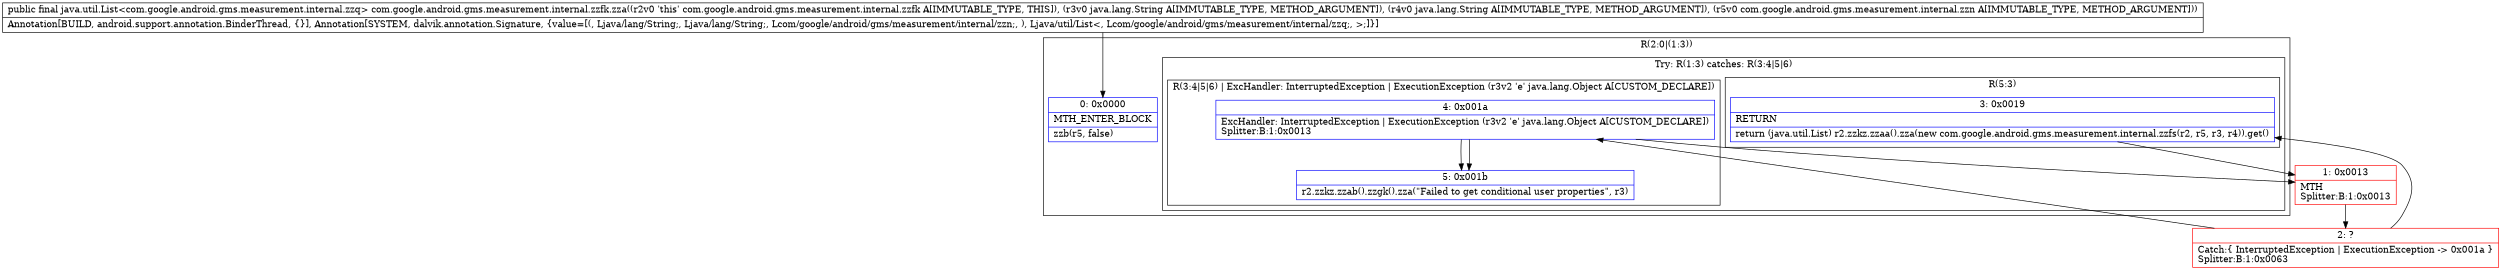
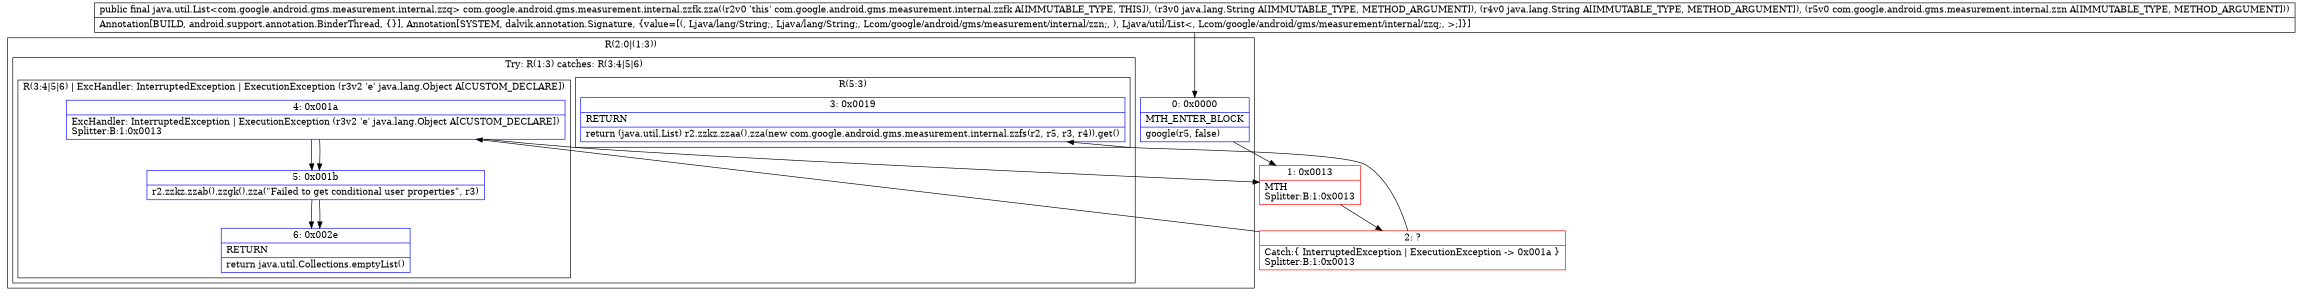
node "0: 0x0000": text "zzb(r5, false)" -> "google(r5, false)"
edge "3: 0x0019" -> "1: 0x0013": now "0: 0x0000" -> "1: 0x0013"
node "6: 0x002e": added
node "2: ?": text "Splitter:B:1:0x0063" -> "Splitter:B:1:0x0013"
